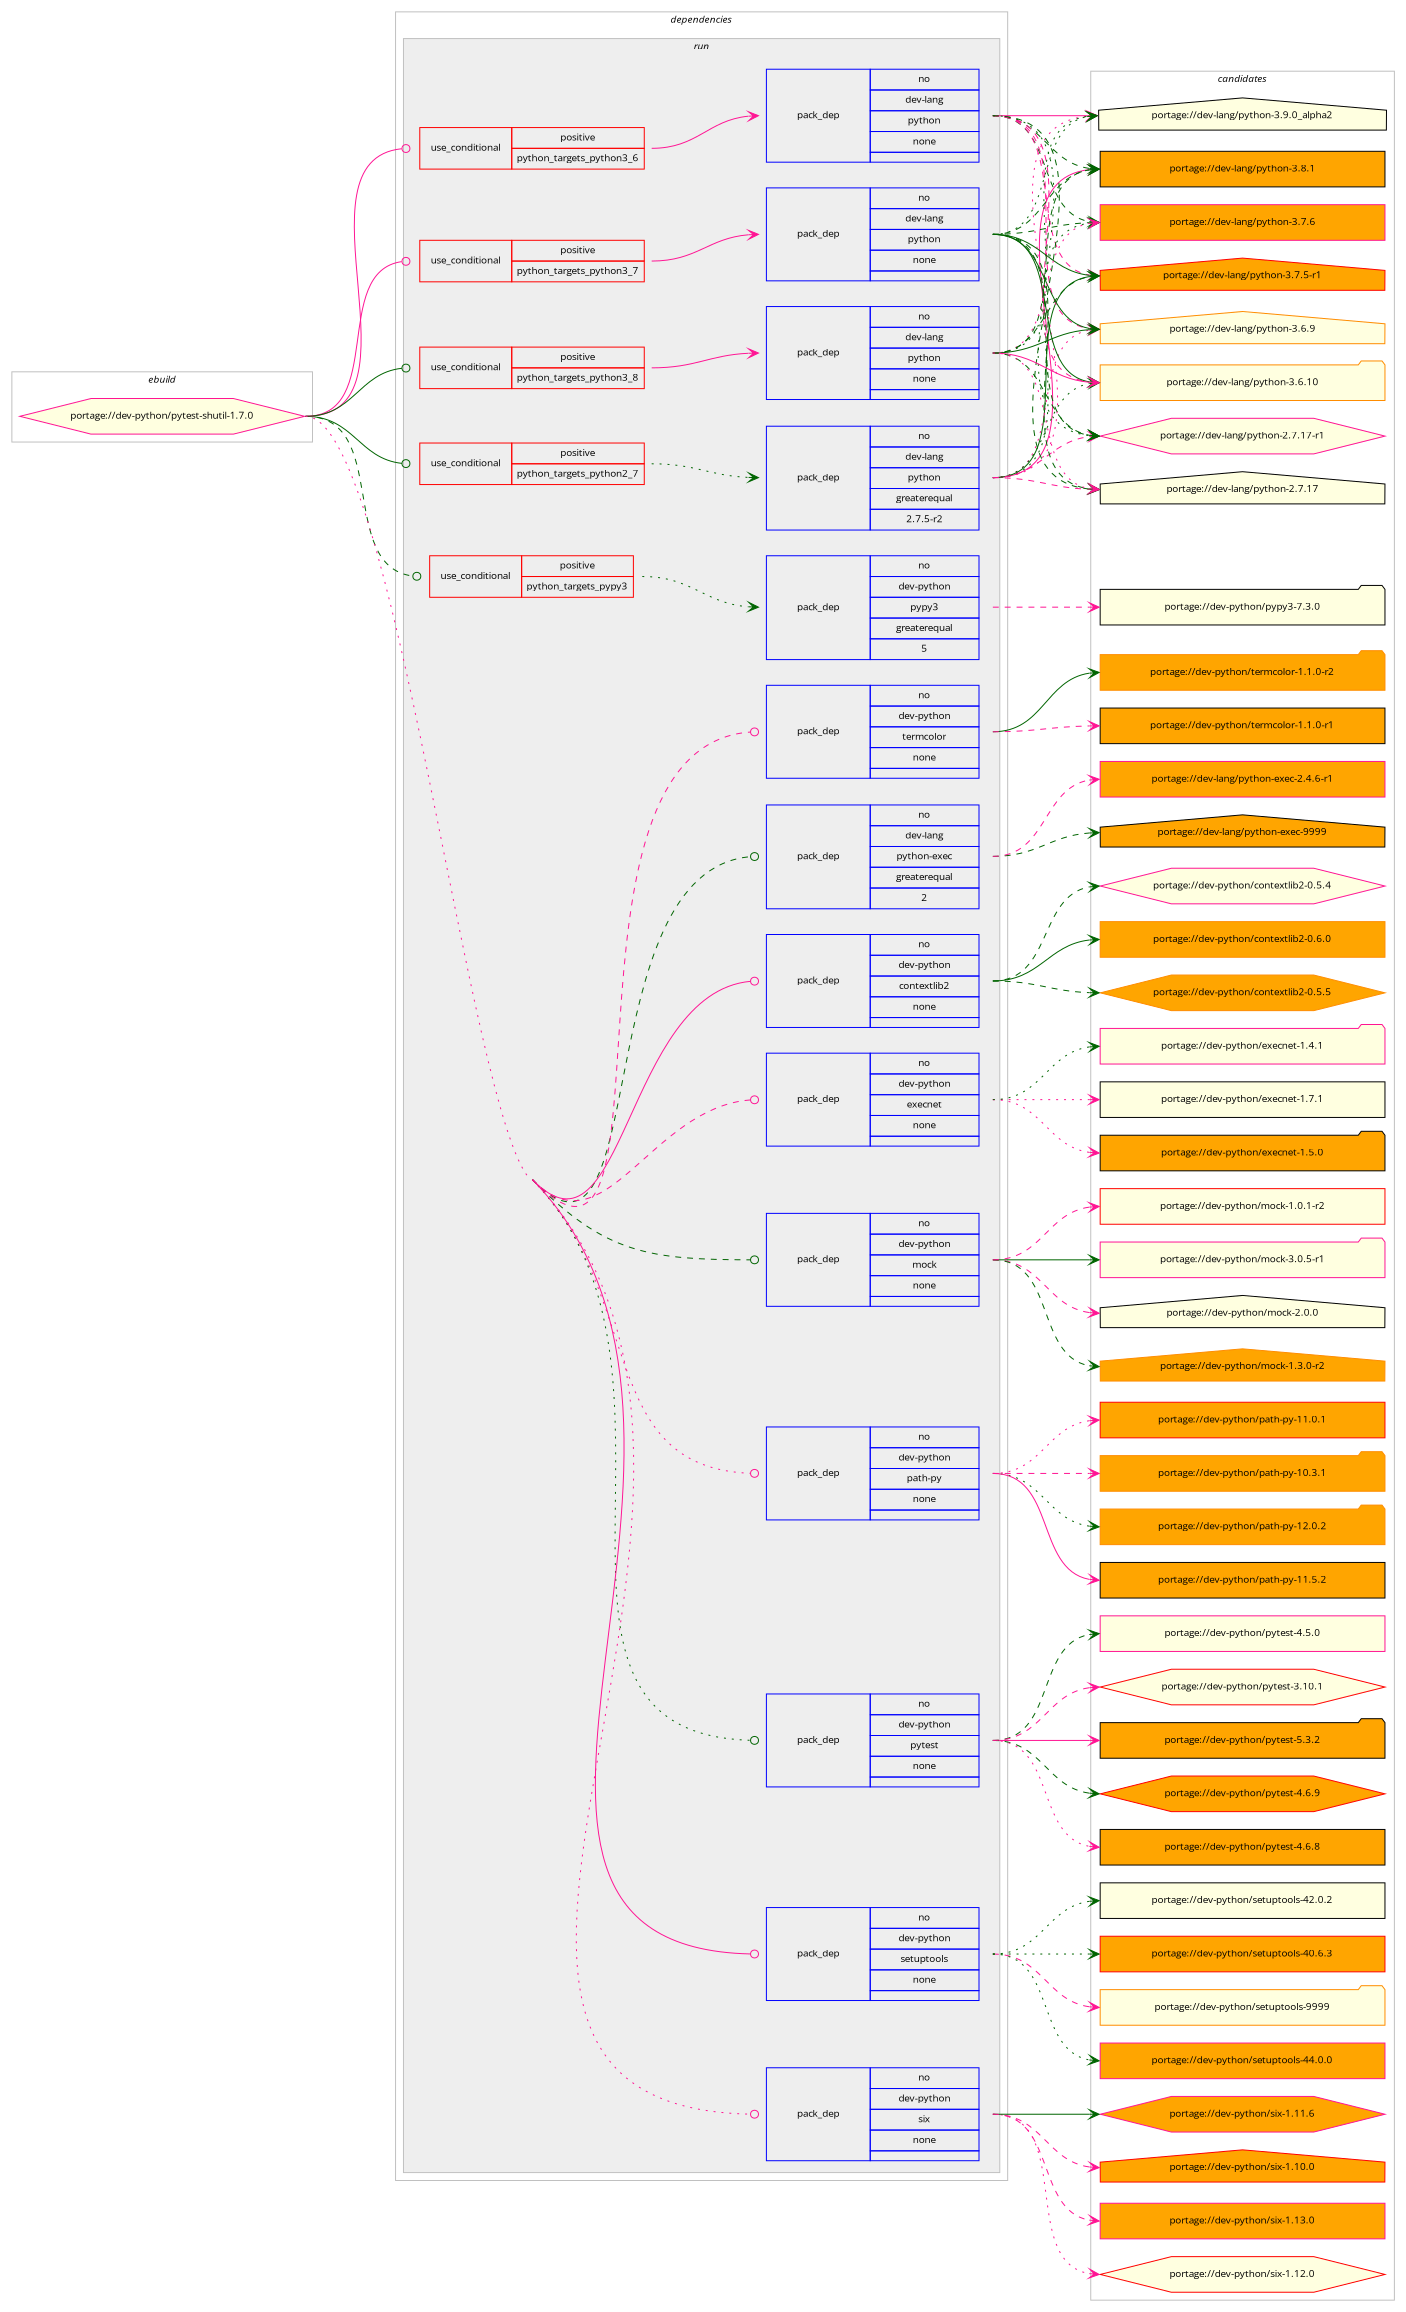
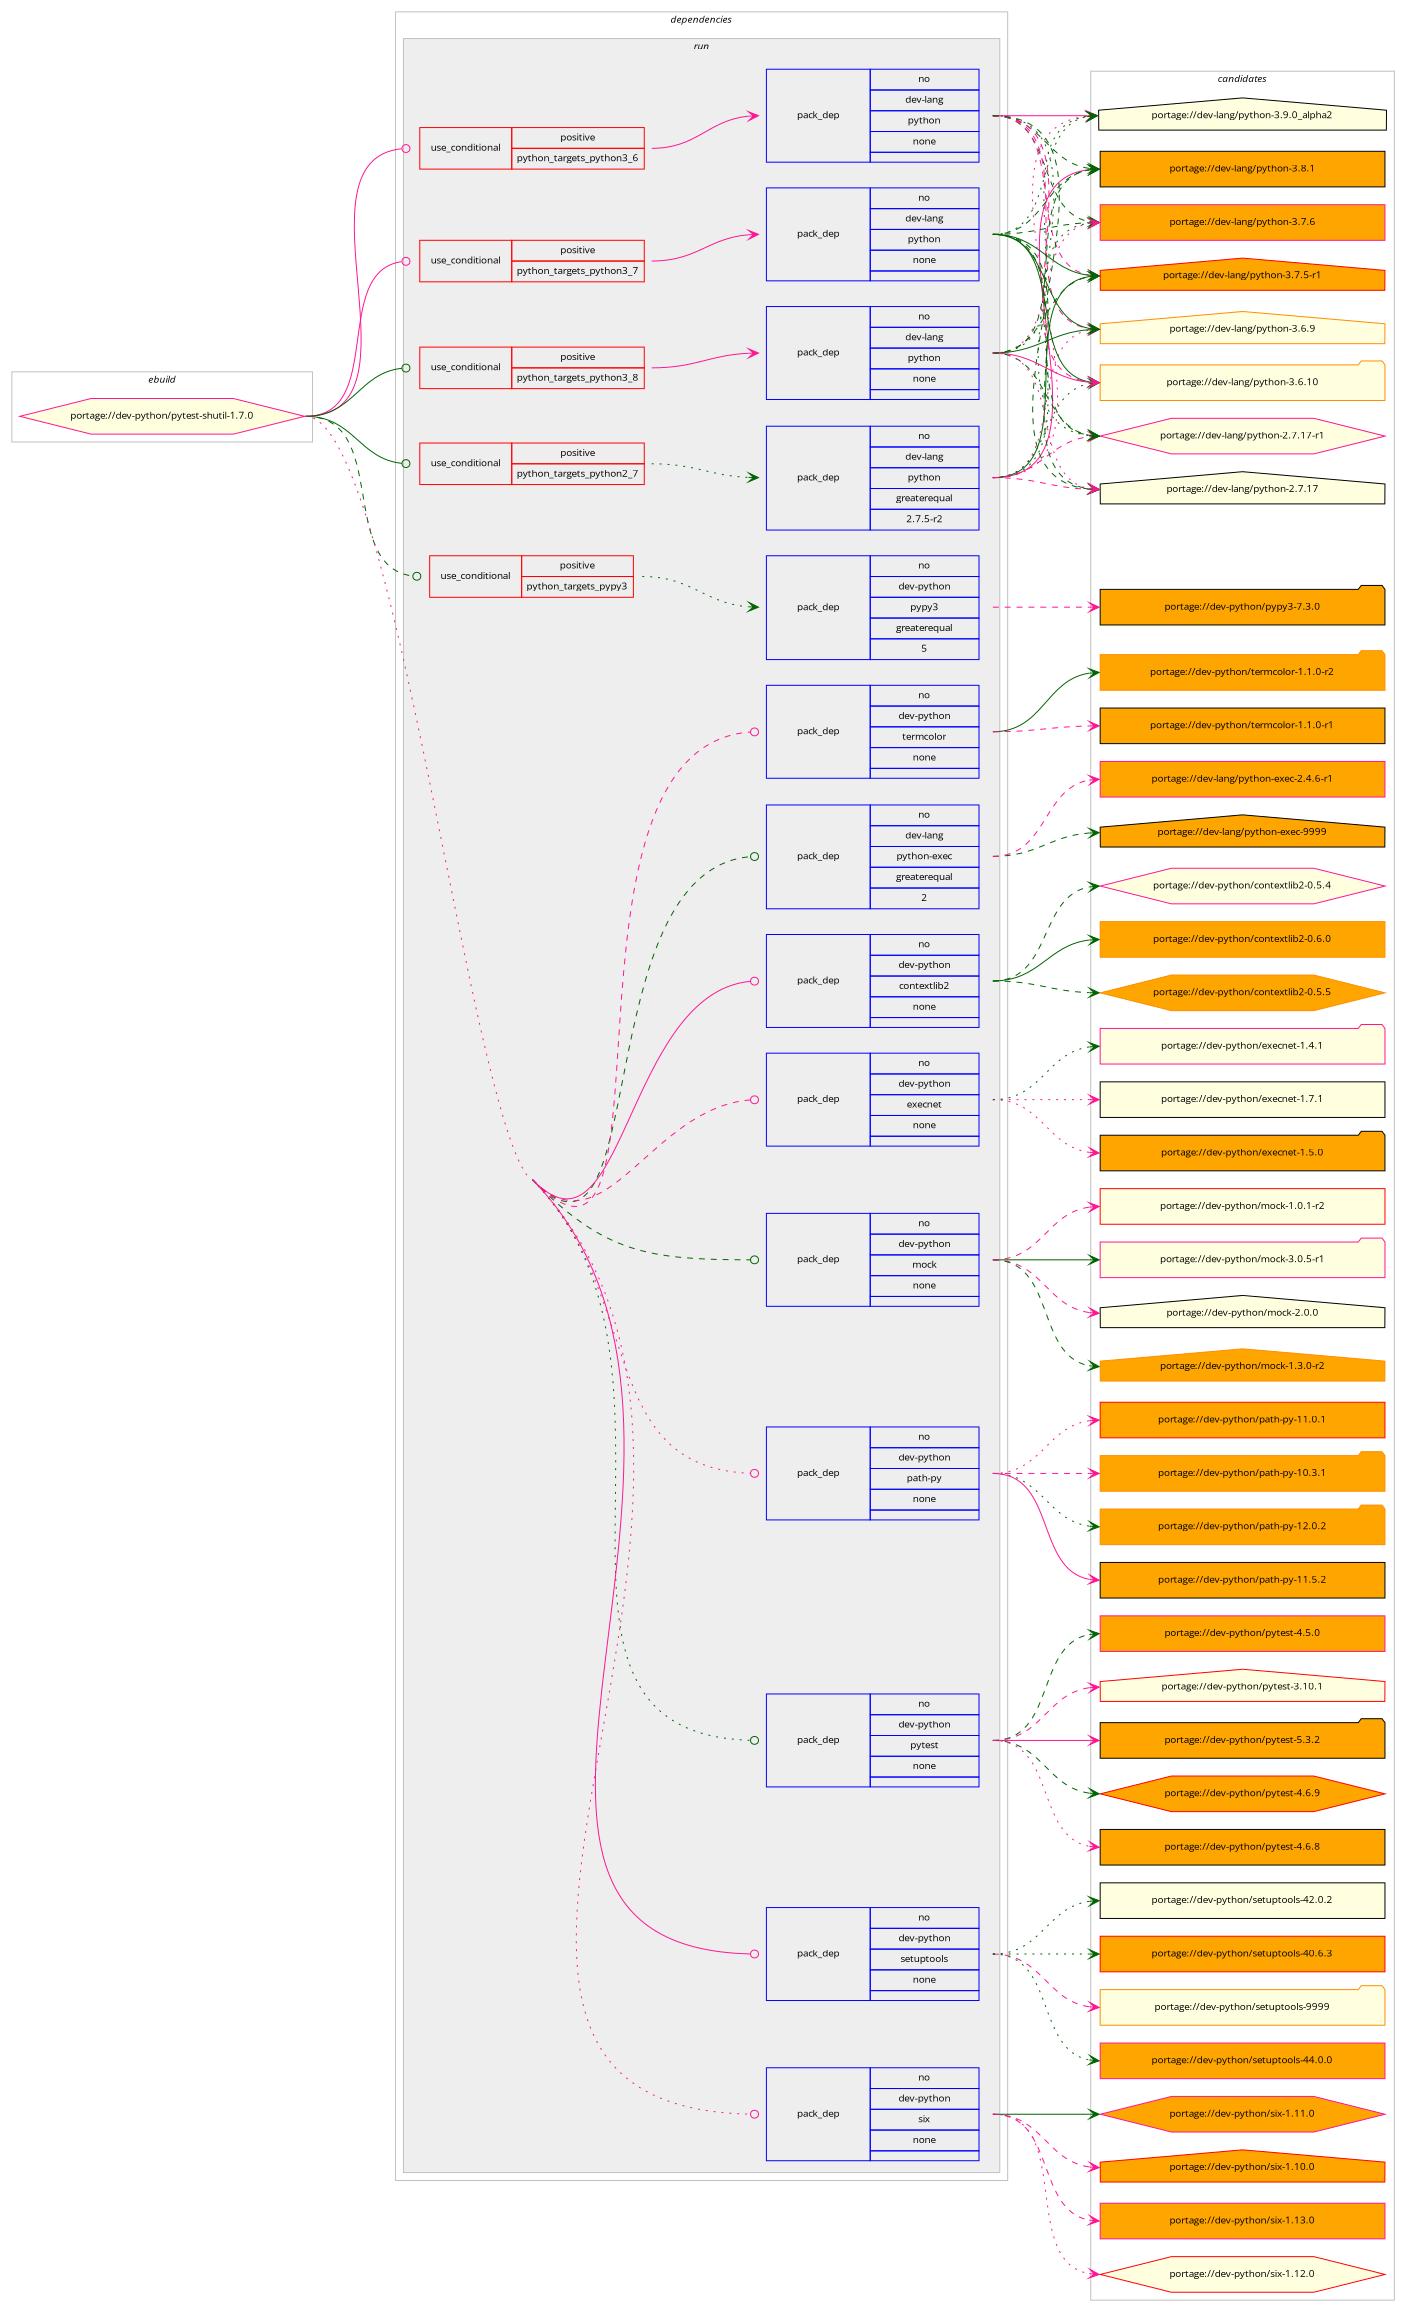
node "portage://dev-python/pypy3-7.3.0": fillcolor lightyellow -> orange
node "portage://dev-python/pytest-4.5.0": fillcolor lightyellow -> orange
node "portage://dev-python/pytest-3.10.1": shape hexagon -> house
node "portage://dev-python/six-1.11.6": label "portage://dev-python/six-1.11.6" -> "portage://dev-python/six-1.11.0"
